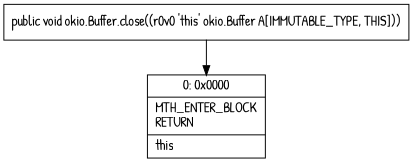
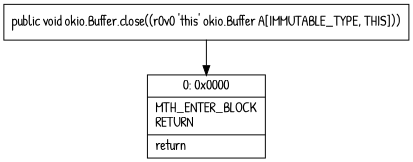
node "0: 0x0000": text "this" -> "return"
